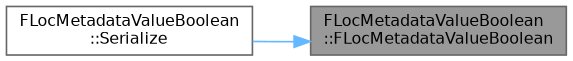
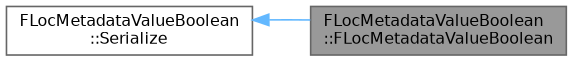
edge "FLocMetadataValueBoolean ::Serialize" -> "FLocMetadataValueBoolean ::FLocMetadataValueBoolean": reversed
